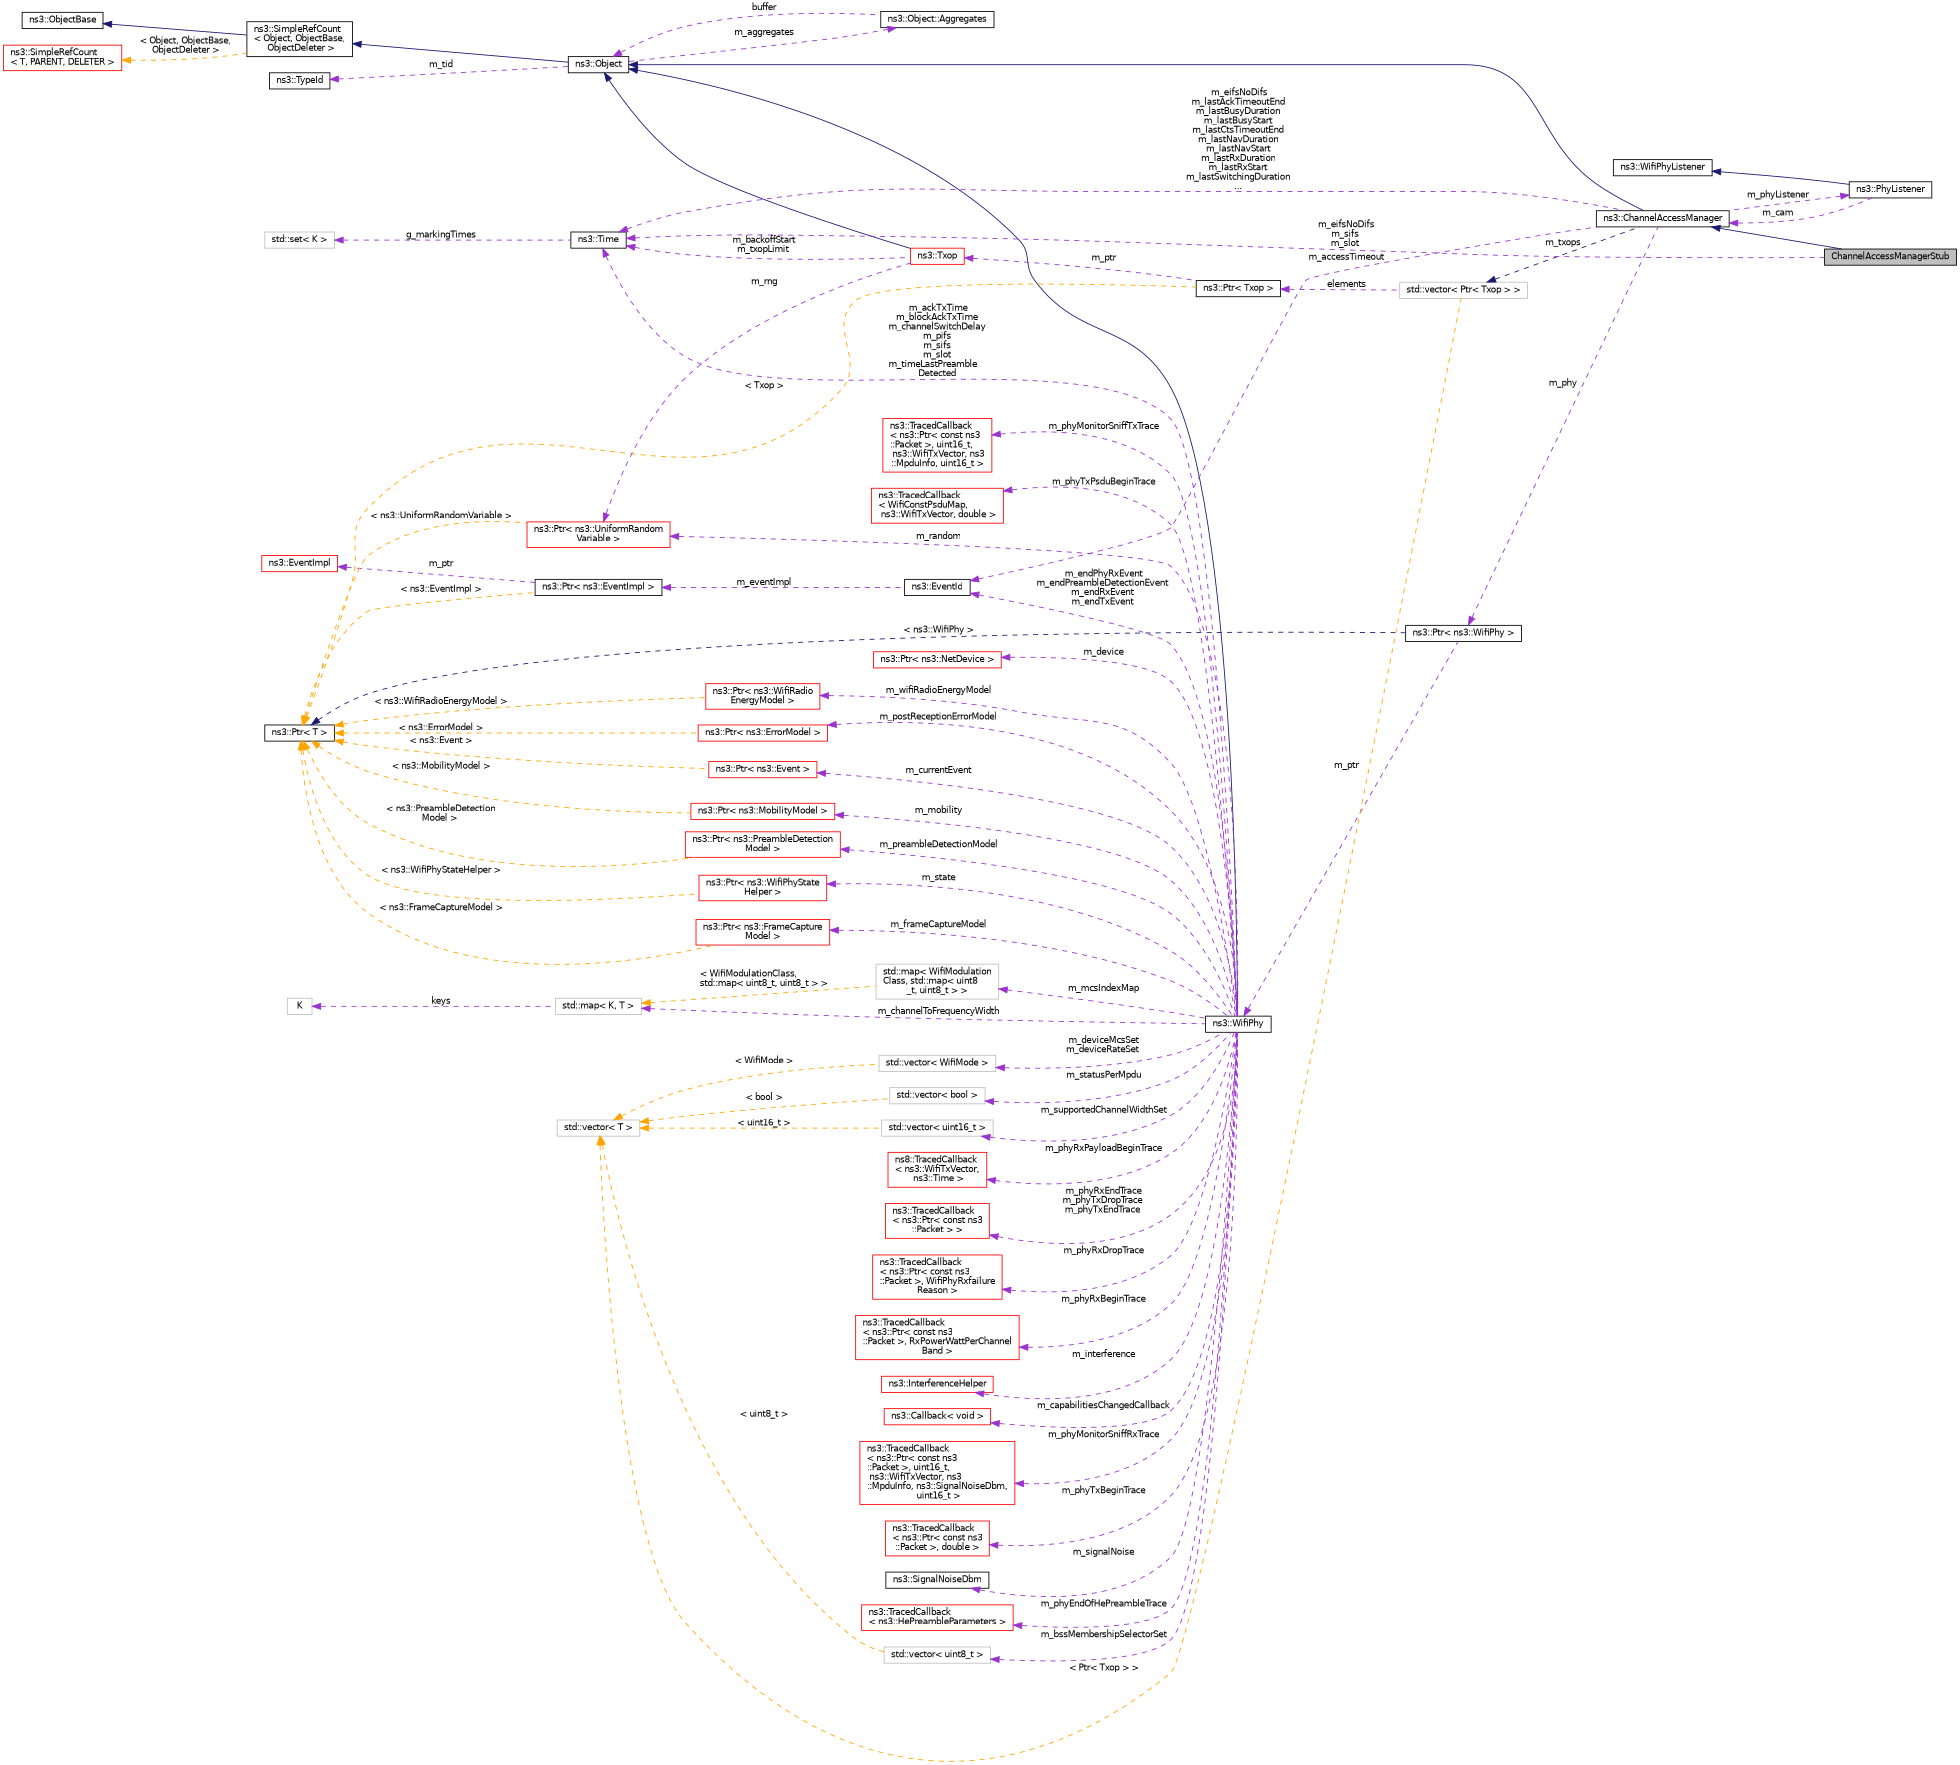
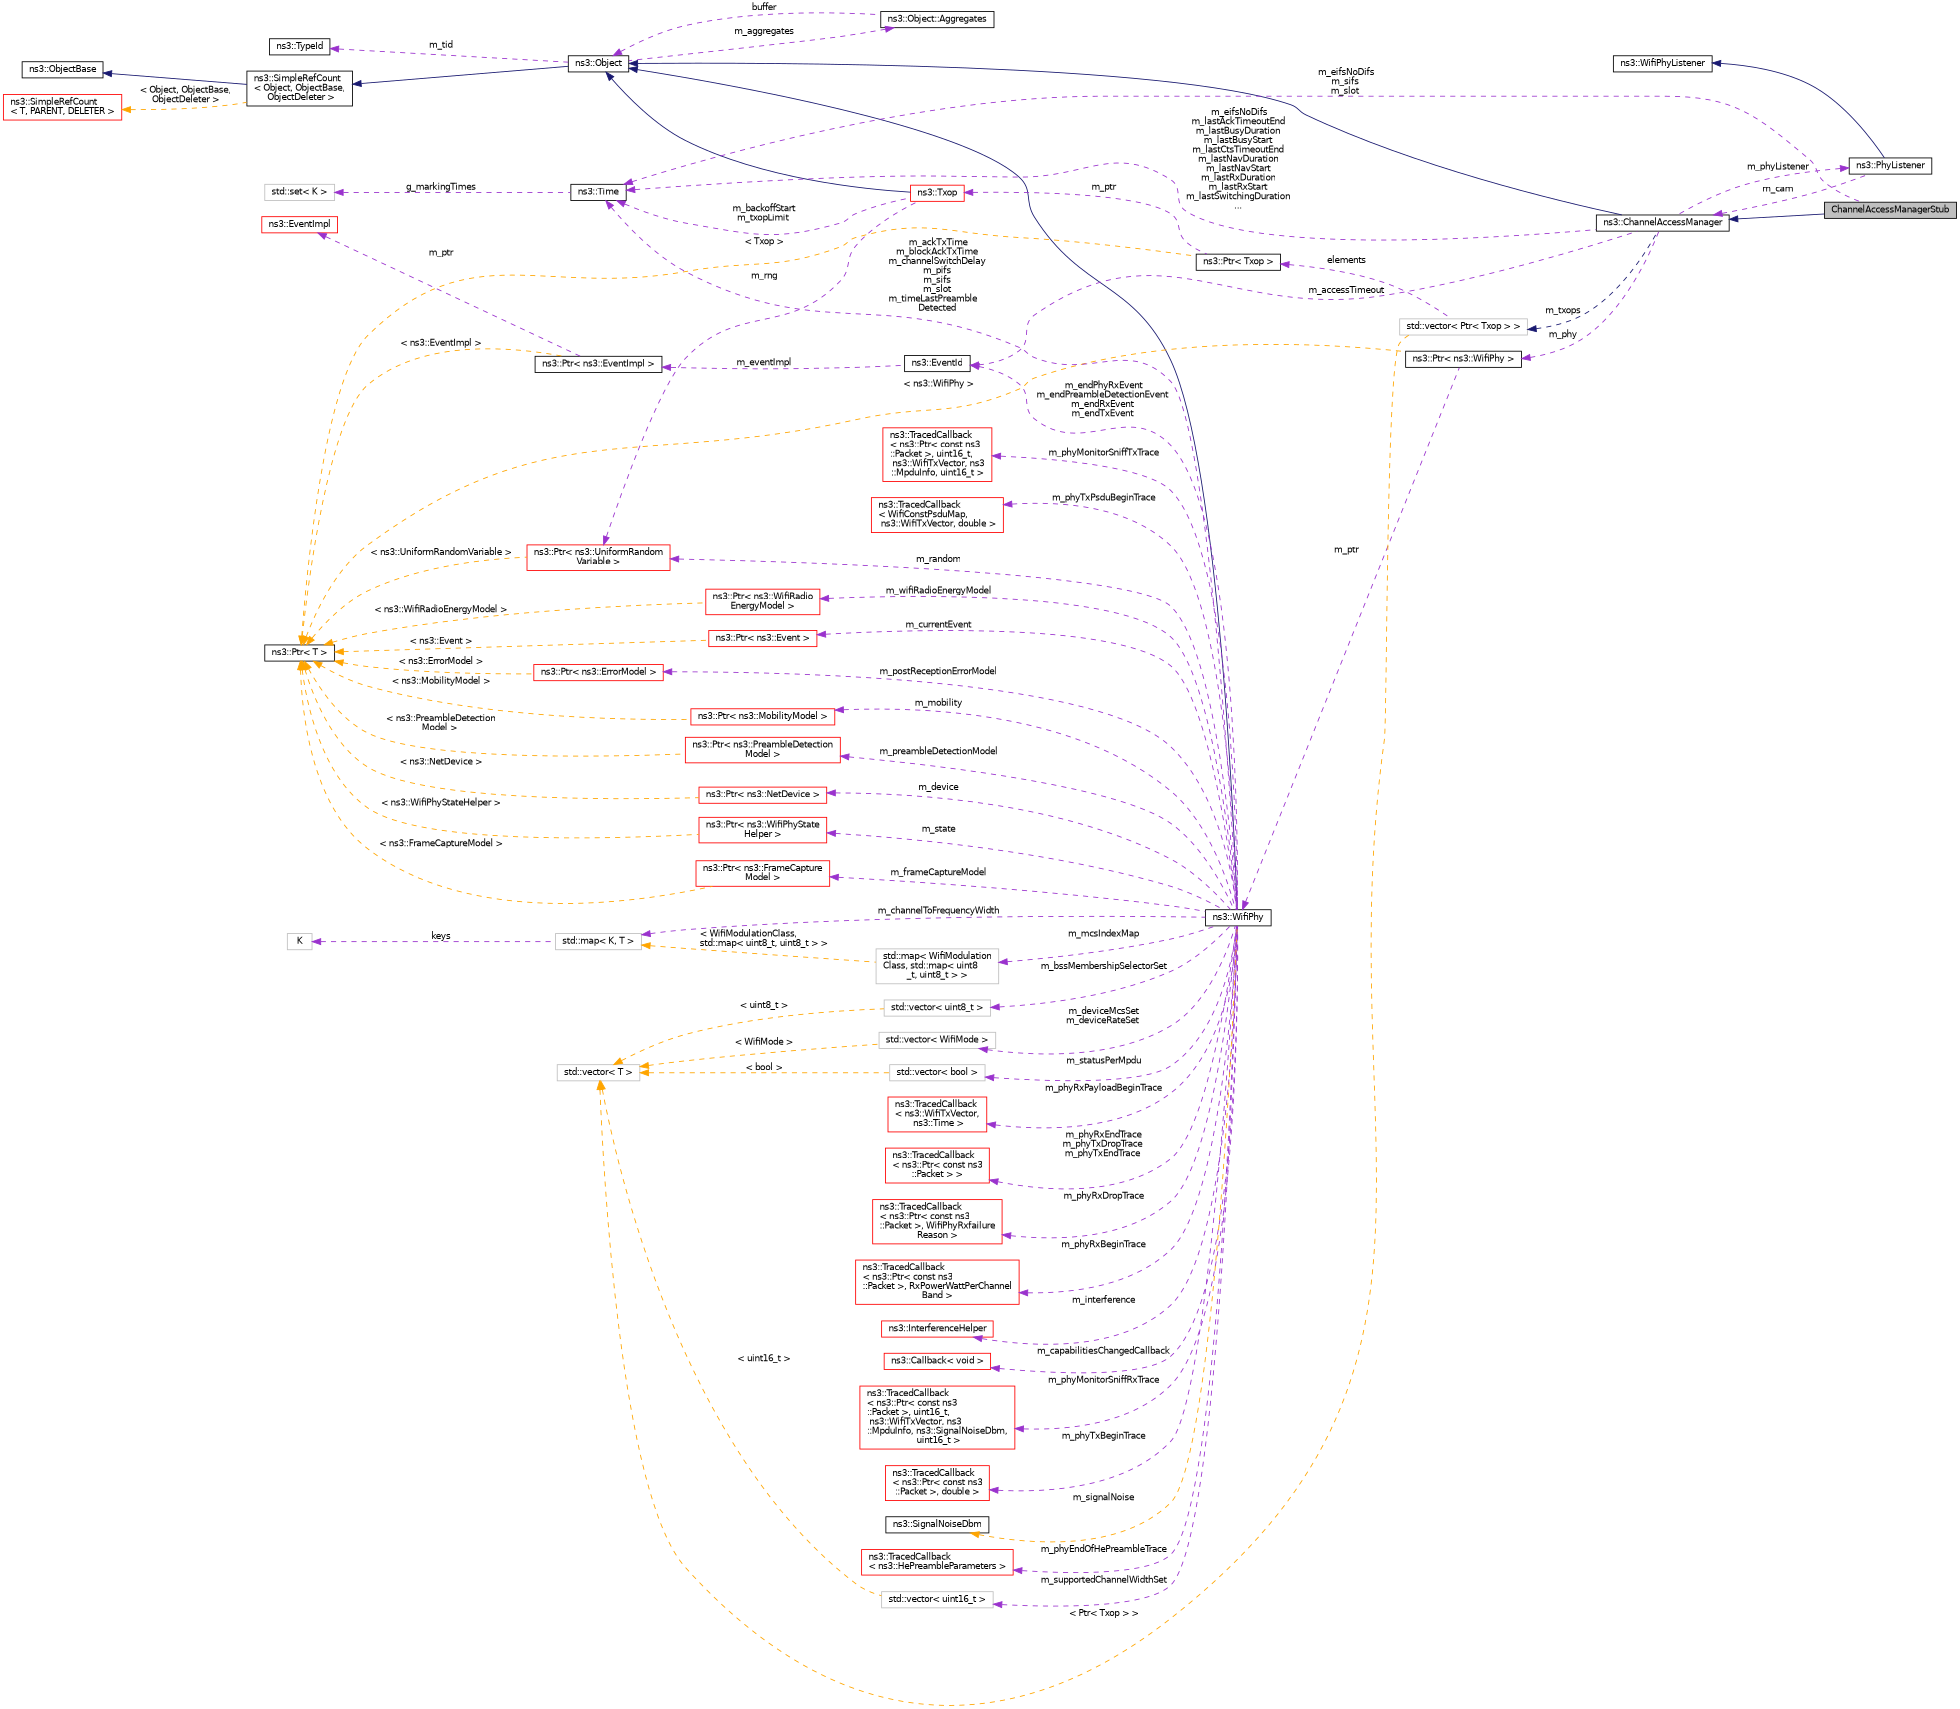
edge "ns3::Ptr< ns3::WifiPhy >" -> "ns3::Ptr< T >": color midnightblue -> orange
edge "ns3::Ptr< ns3::NetDevice >" -> "ns3::Ptr< T >": added, label "< ns3::NetDevice >"
node "ns8::TracedCallback < ns3::WifiTxVector, ns3::Time >": label "ns8::TracedCallback < ns3::WifiTxVector, ns3::Time >" -> "ns3::TracedCallback < ns3::WifiTxVector, ns3::Time >"
edge "ns3::WifiPhy" -> "ns3::SignalNoiseDbm": color darkorchid3 -> orange
